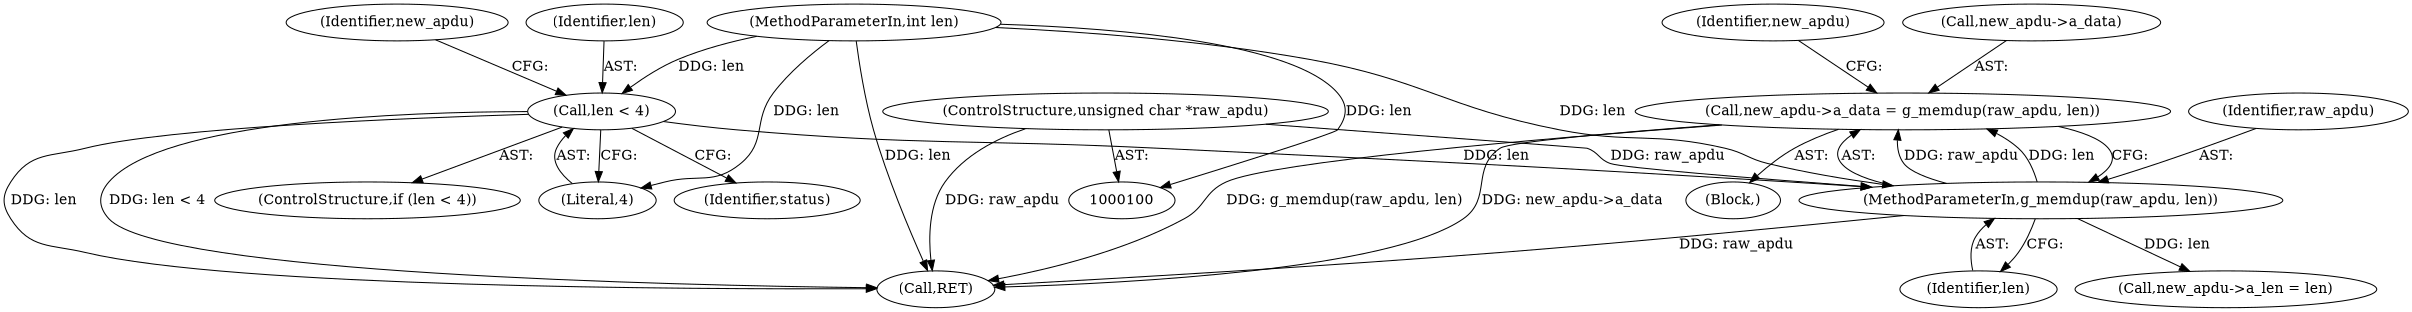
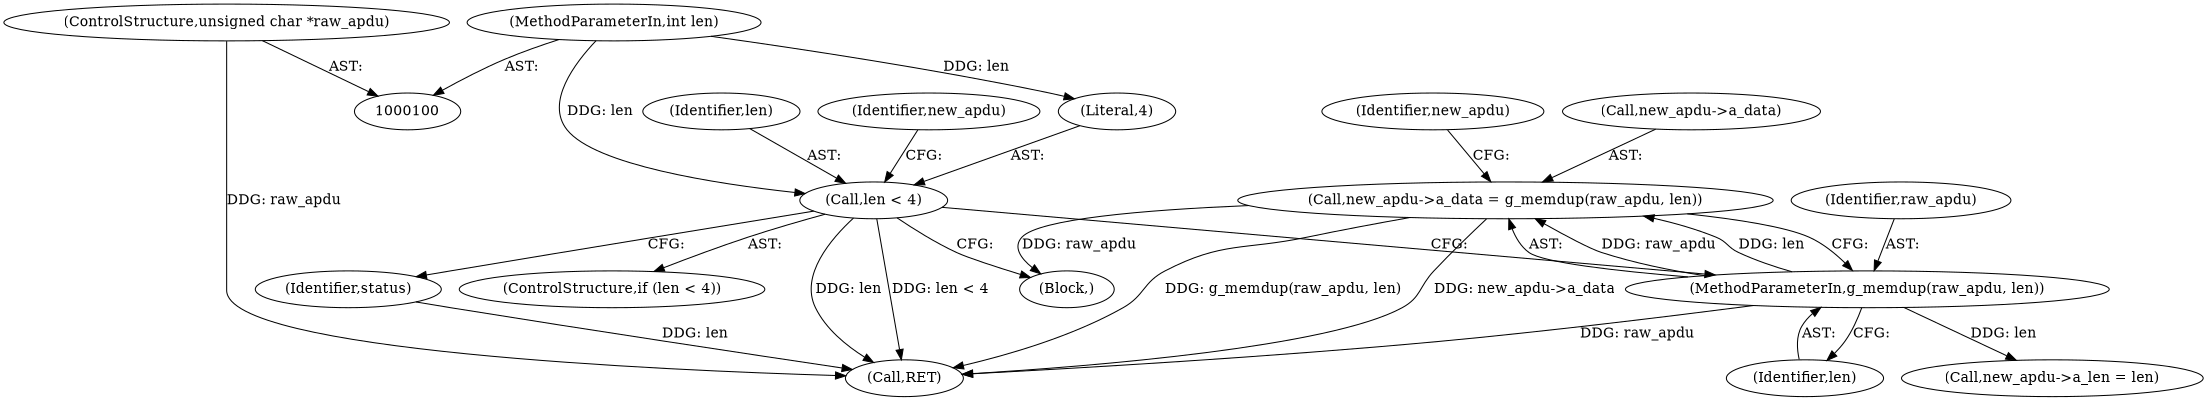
edge "(MethodParameterIn,int len)" -> "(MethodParameterIn,g_memdup(raw_apdu, len))": removed, label "DDG: len"
edge "(MethodParameterIn,int len)" -> "1000100": label "DDG: len" -> "AST: "
edge "(ControlStructure,unsigned char *raw_apdu)" -> "(MethodParameterIn,g_memdup(raw_apdu, len))": removed, label "DDG: raw_apdu"
edge "(Call,len < 4)" -> "(Literal,4)": now "(Call,len < 4)" -> "(Block,)"
edge "(MethodParameterIn,int len)" -> "(Call,RET)": now "(Identifier,status)" -> "(Call,RET)"
edge "(Call,len < 4)" -> "(MethodParameterIn,g_memdup(raw_apdu, len))": label "DDG: len" -> "CFG: "
edge "(Call,new_apdu->a_data = g_memdup(raw_apdu, len))" -> "(Block,)": label "AST: " -> "DDG: raw_apdu"
